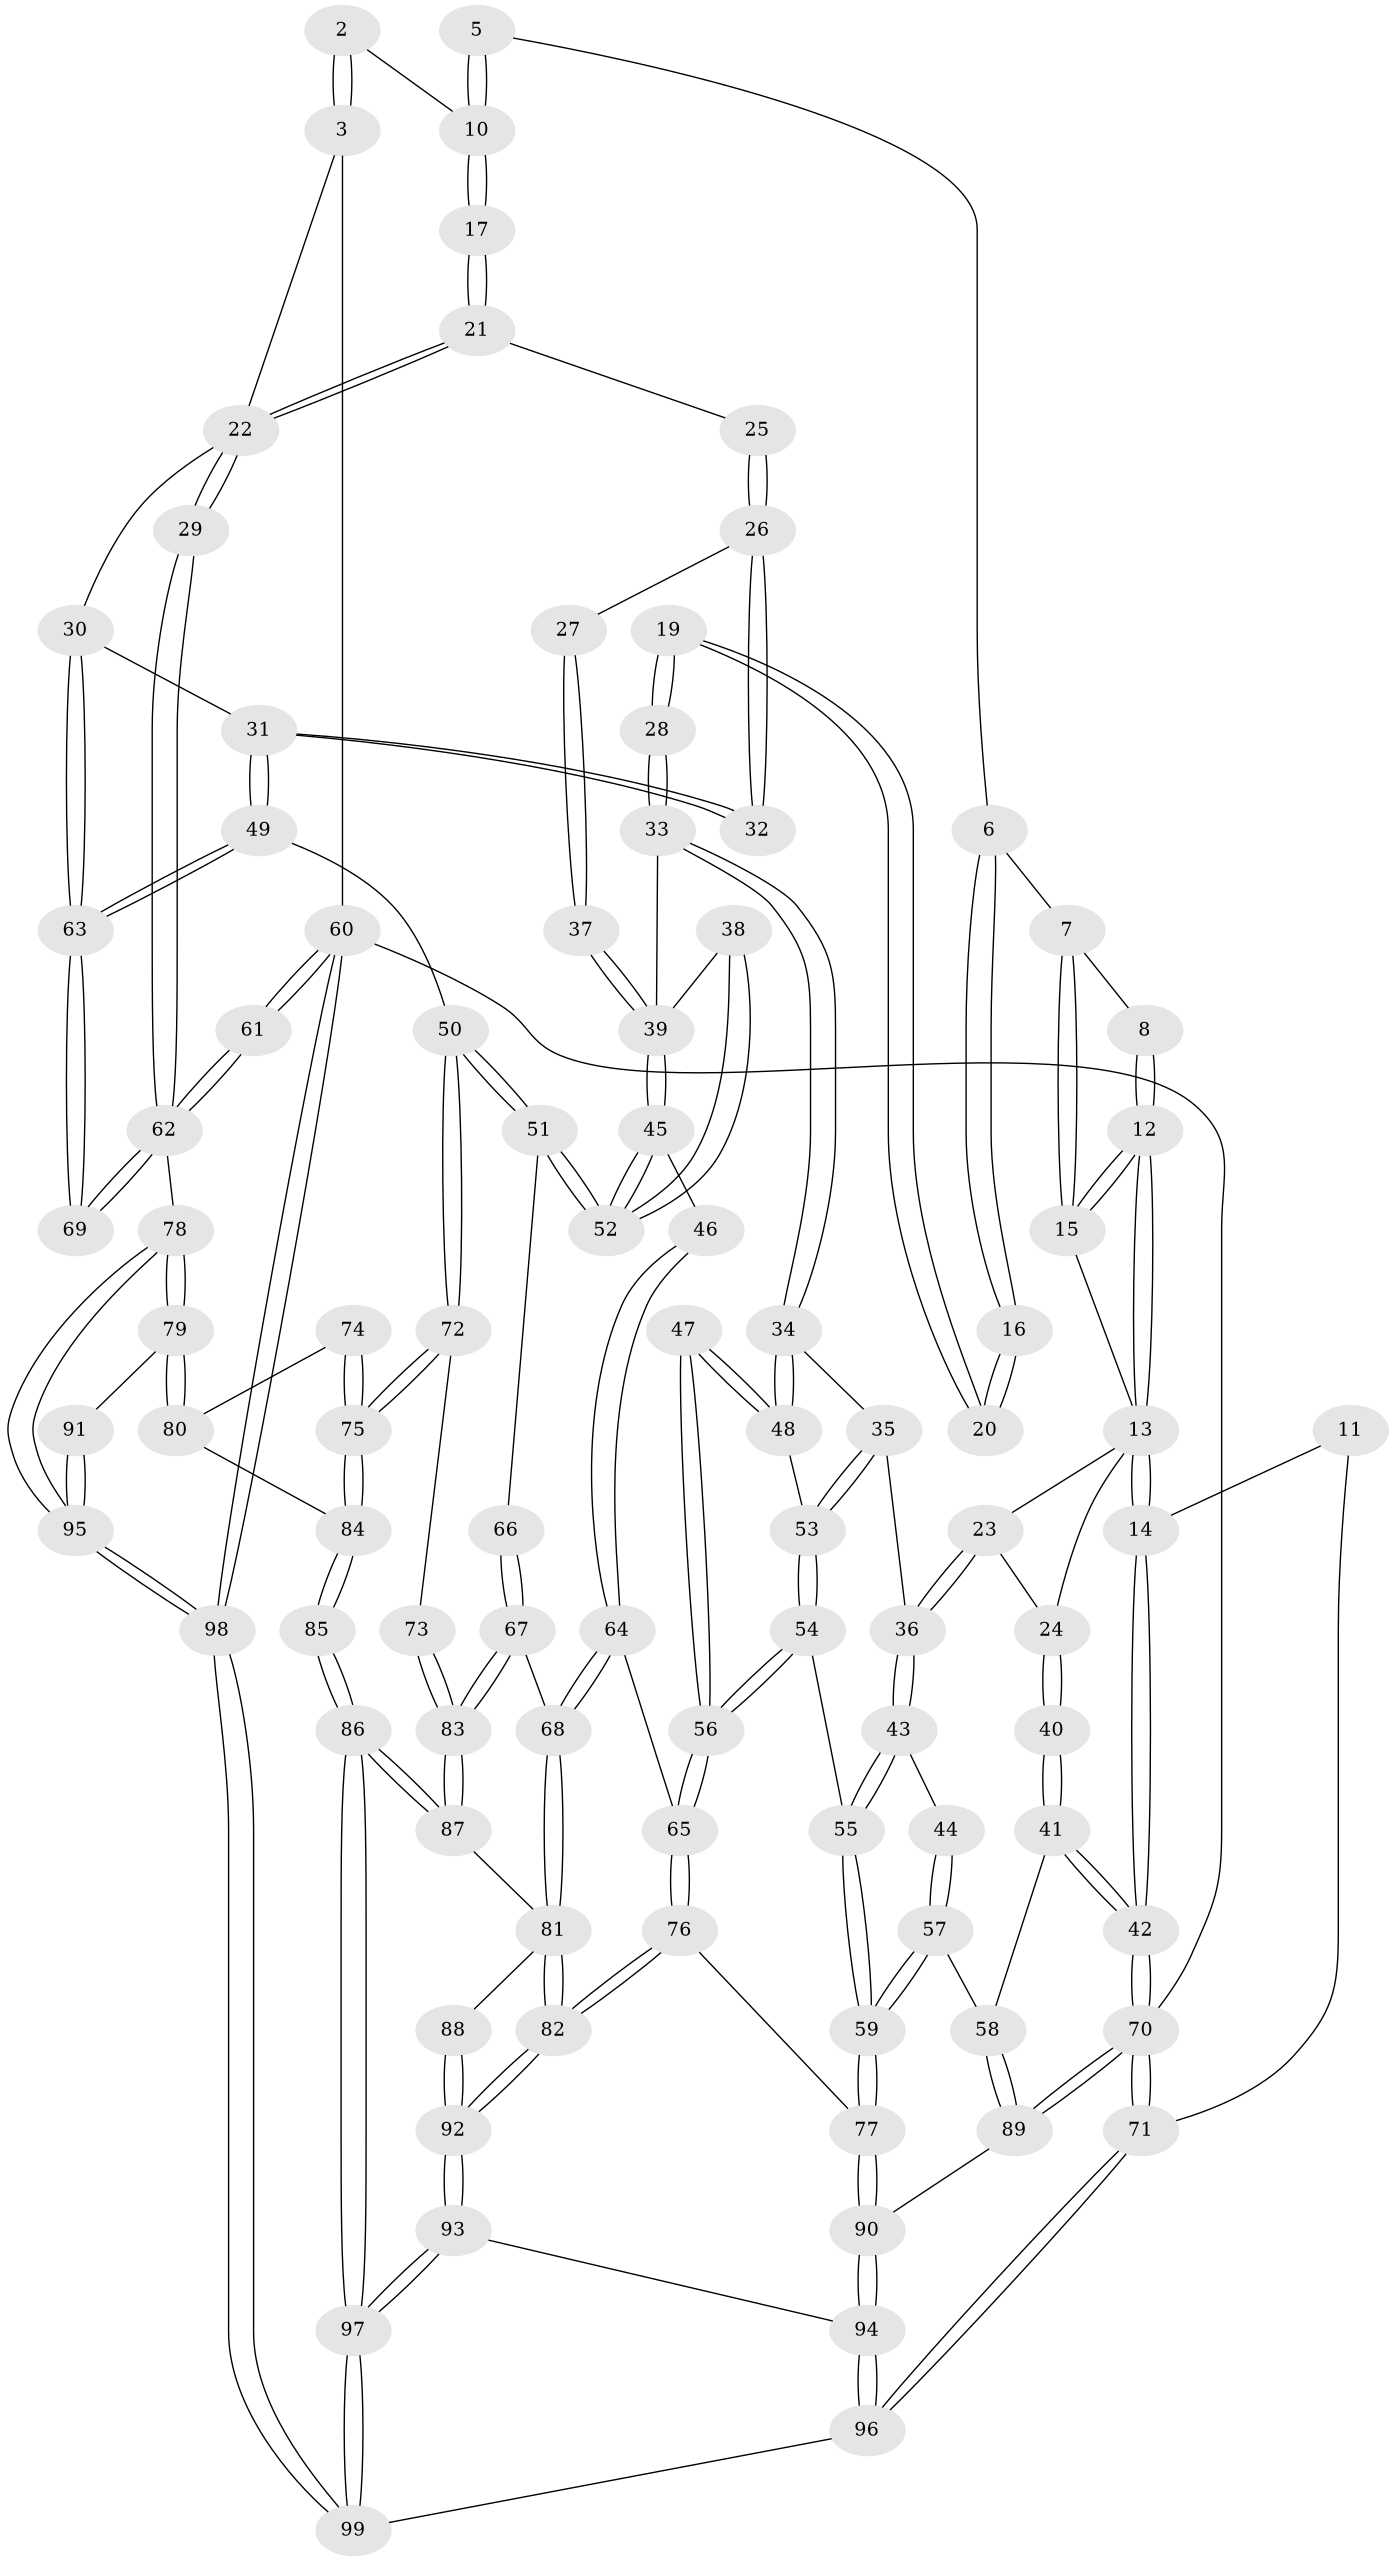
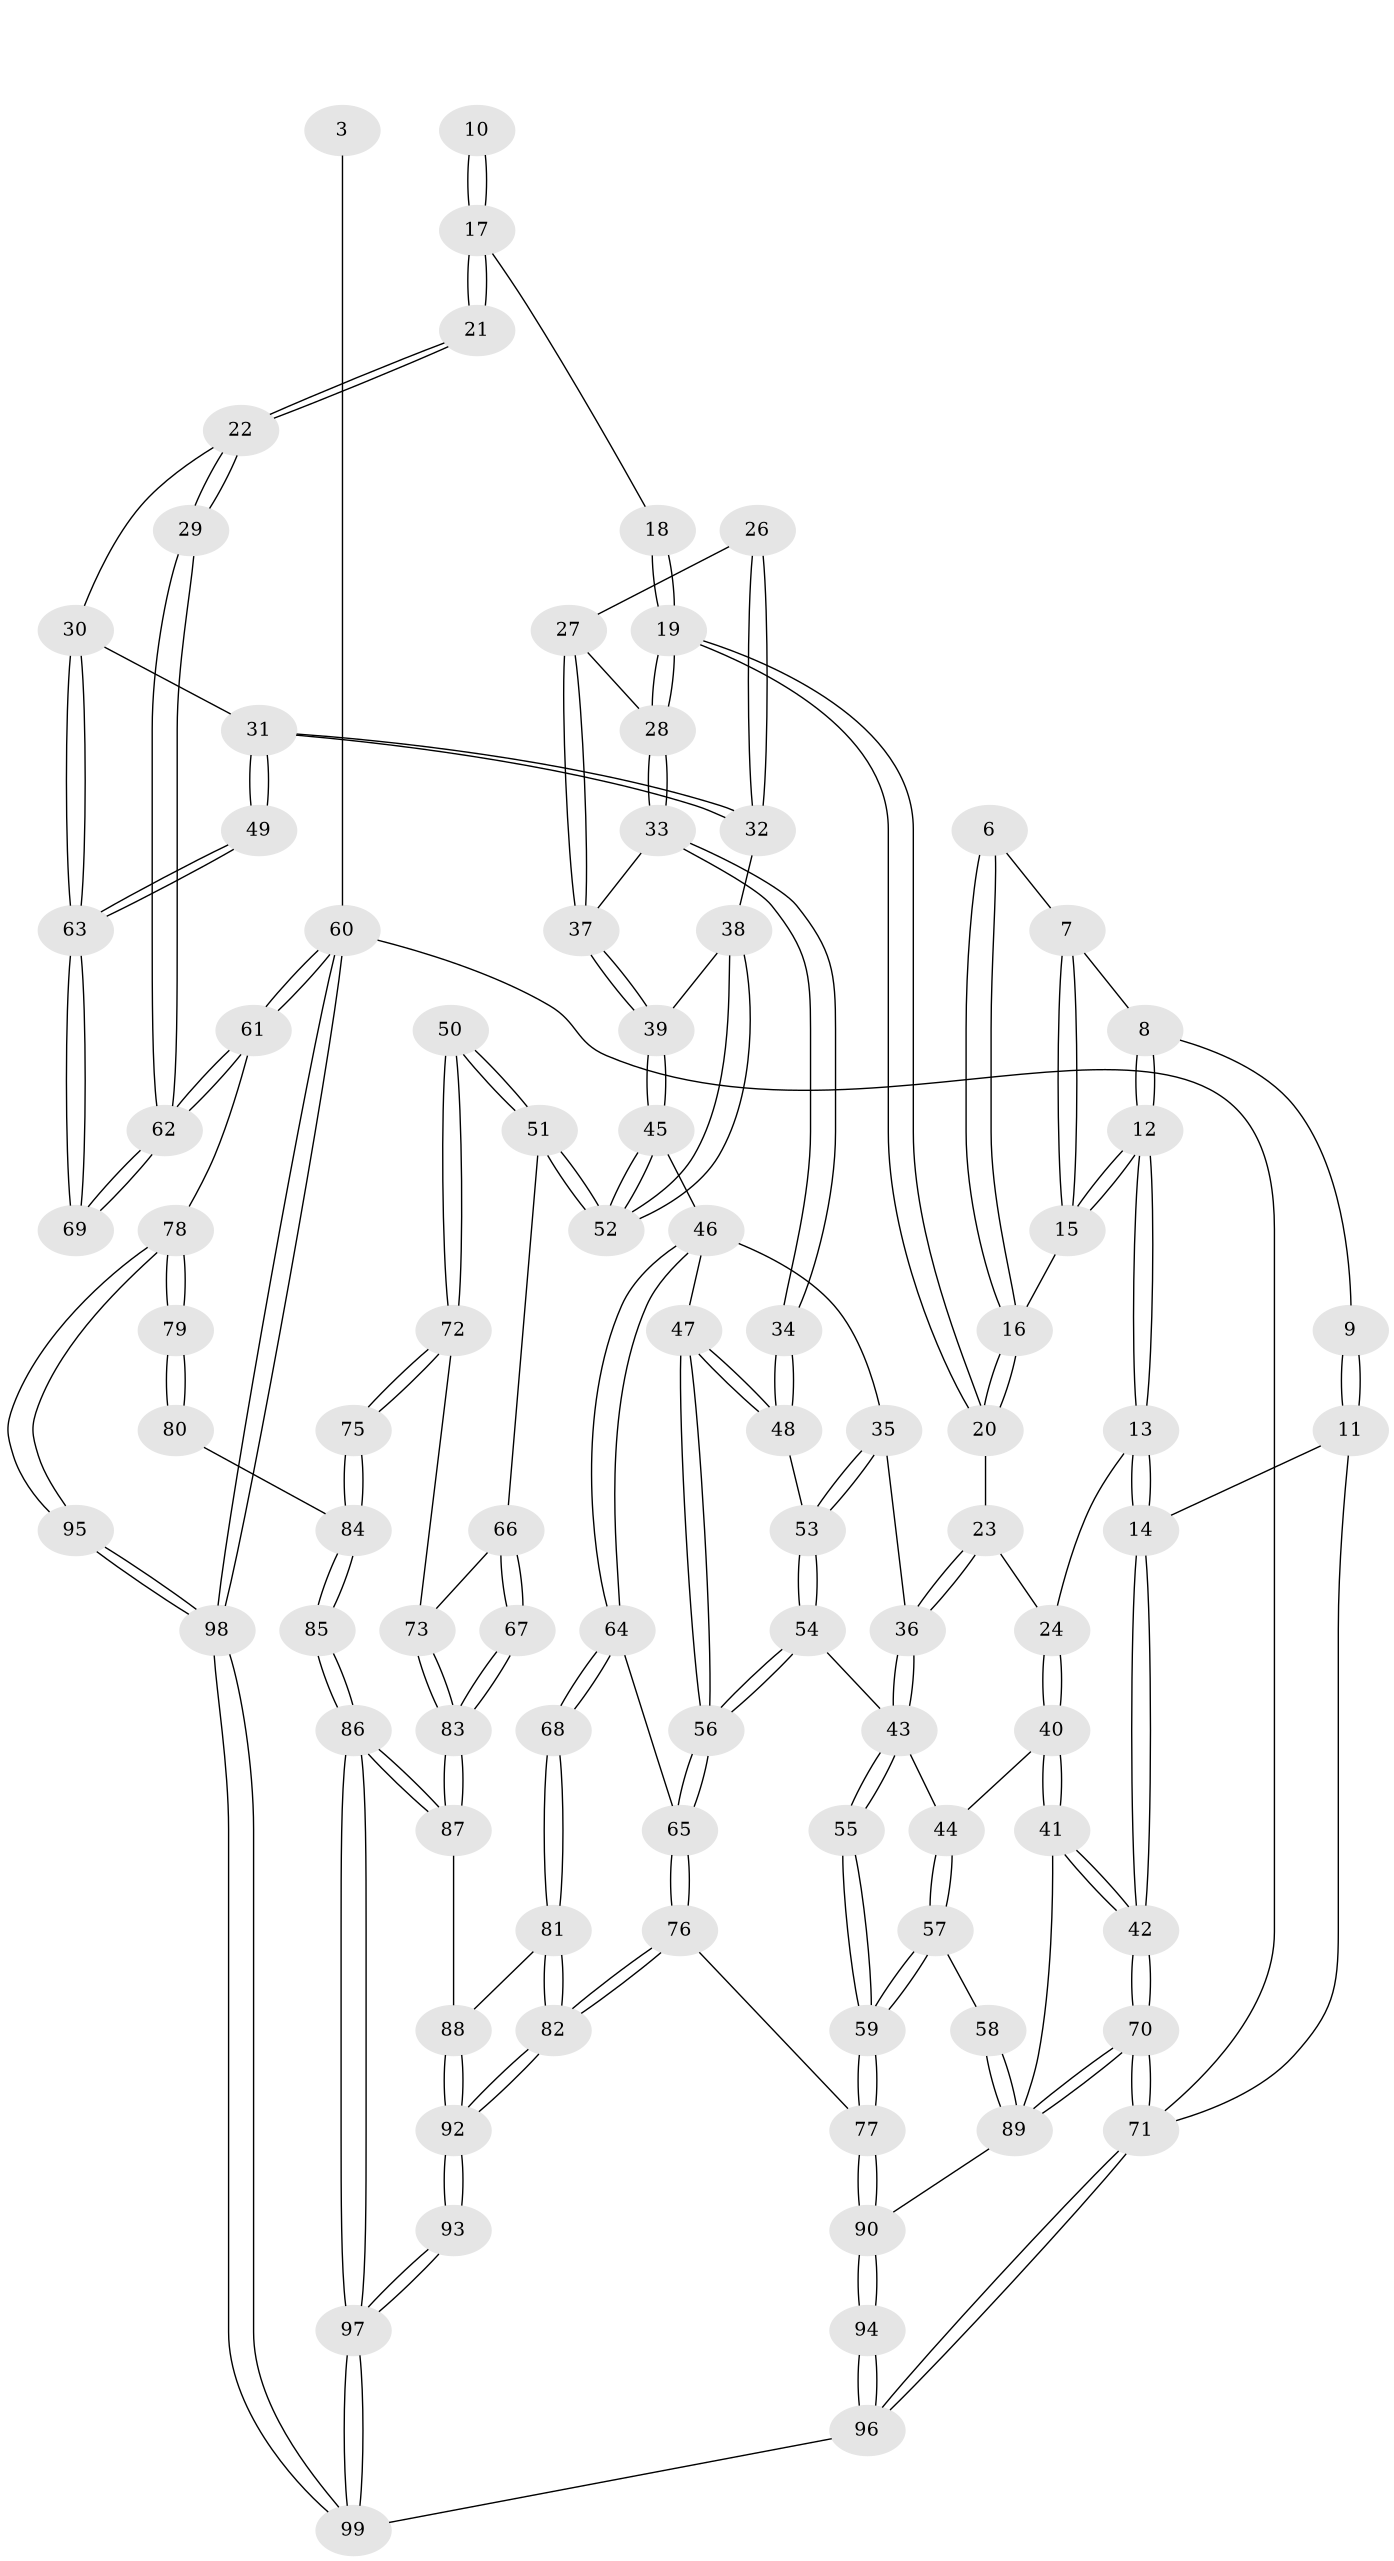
node "2": removed
node "5": removed
edge "3" -- "22": removed
node "25": removed
node "18": added
edge "27" -- "28": added
edge "32" -- "38": added
edge "49" -- "50": removed
edge "33" -- "39": now "33" -- "37"
edge "60" -- "70": now "60" -- "71"
edge "62" -- "78": now "61" -- "78"
edge "46" -- "47": added
edge "15" -- "13": now "15" -- "16"
node "74": removed
node "9": added
edge "34" -- "35": now "46" -- "35"
node "91": removed
edge "13" -- "23": now "20" -- "23"
edge "66" -- "73": added
edge "67" -- "68": removed
edge "54" -- "55": now "54" -- "43"
edge "40" -- "44": added
edge "87" -- "81": now "87" -- "88"
edge "41" -- "58": now "41" -- "89"
edge "93" -- "94": removed
